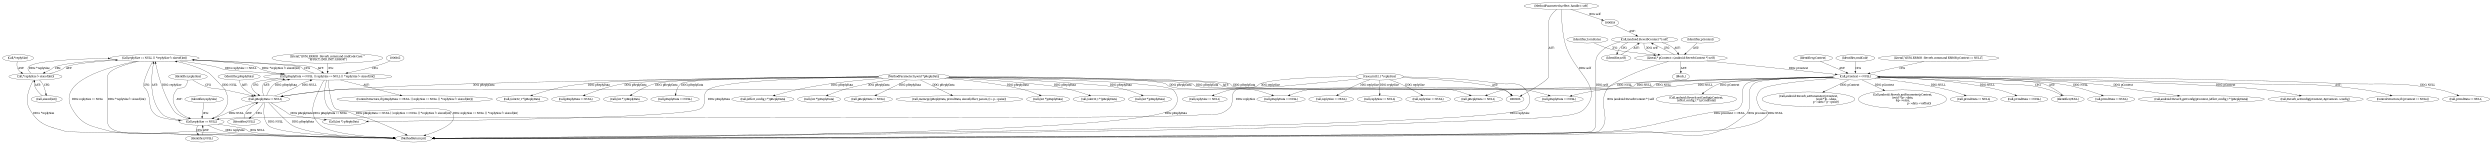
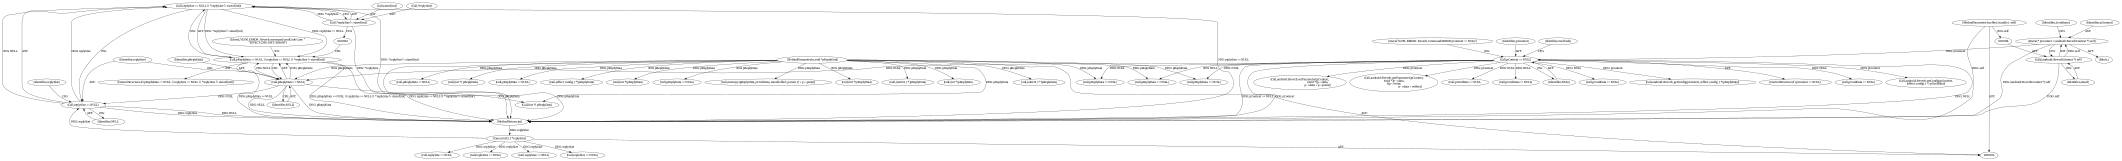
node "(Identifier,self)": label "(Identifier,self)" -> "(Identifier,sizeof)"
edge "(Call,*replySize != sizeof(int))" -> "(Call,sizeof(int))": now "(Call,*replySize != sizeof(int))" -> "1000162"
node "(Call,Reverb_setConfig(pContext, &pContext->config))": removed
edge "(Case,uint32_t *replySize)" -> "(MethodReturn,int)": reversed
